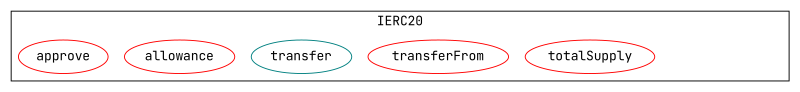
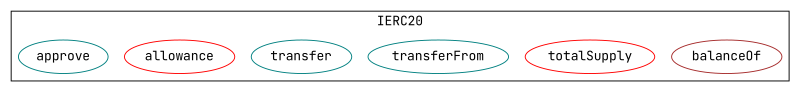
node "approve": color red -> teal
node "transferFrom": color red -> teal
node "balanceOf": added
